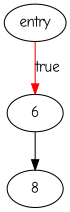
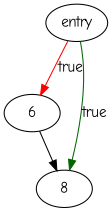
edge "entry" -> "8": added, label "true"
